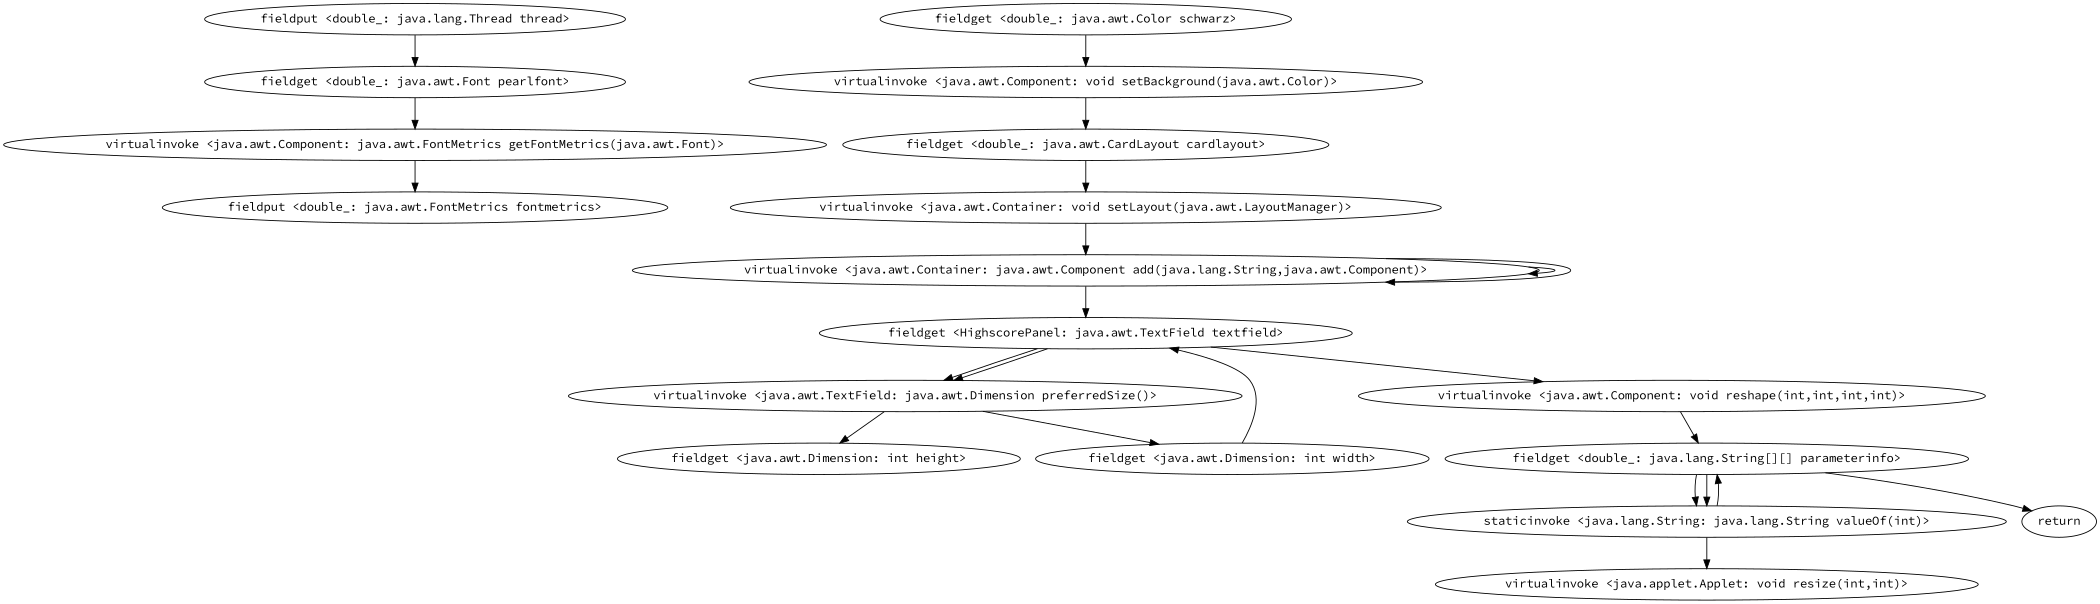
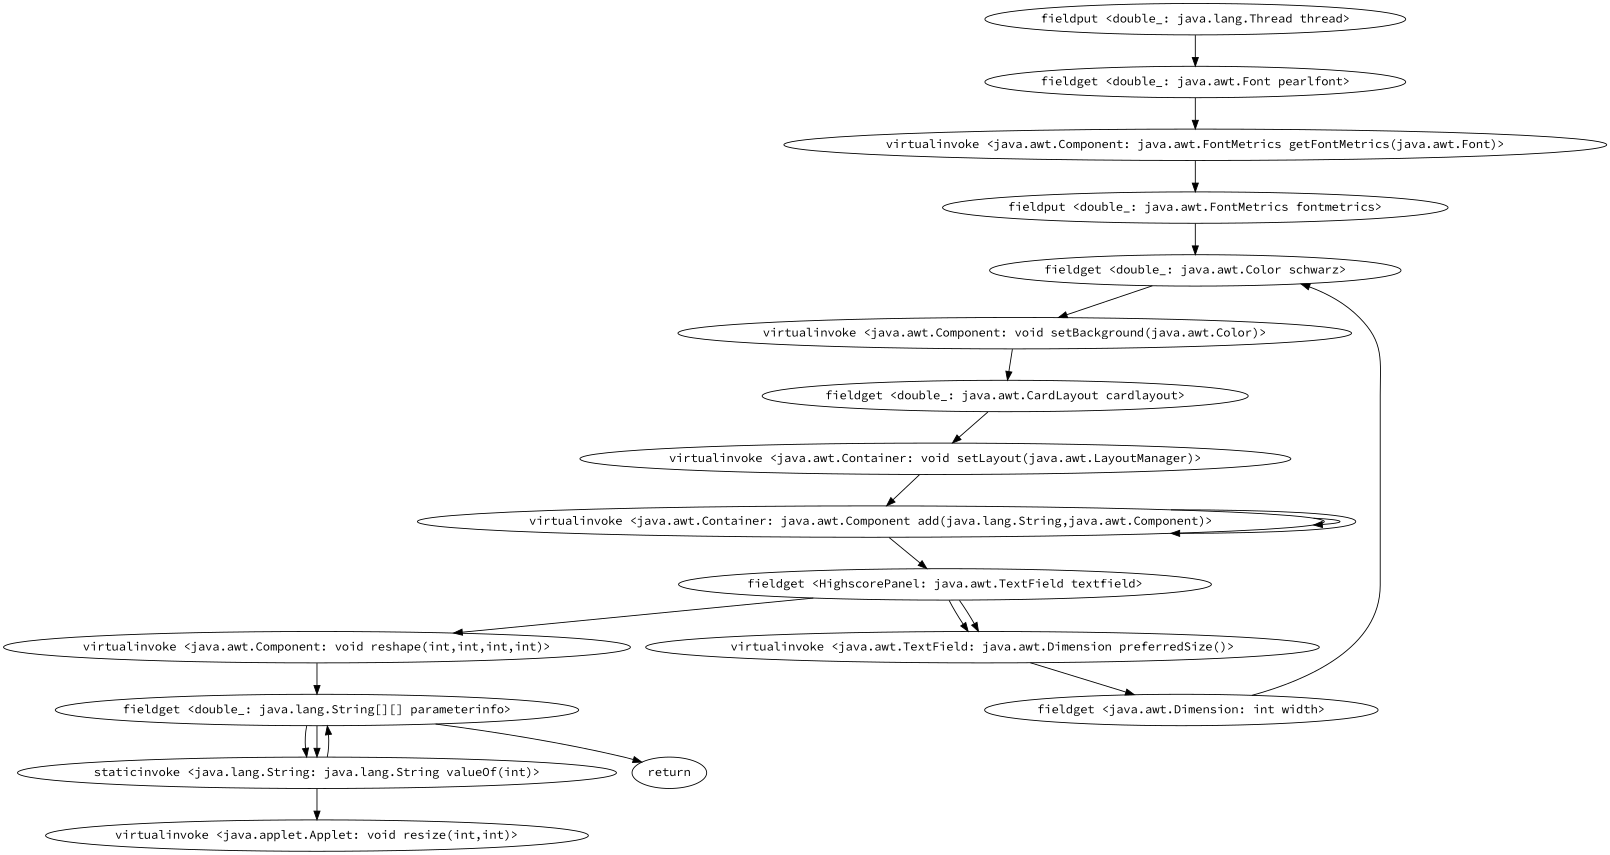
edge "fieldput <double_: java.awt.FontMetrics fontmetrics>" -> "fieldget <double_: java.awt.Color schwarz>": added
edge "fieldget <java.awt.Dimension: int width>" -> "fieldget <HighscorePanel: java.awt.TextField textfield>": now "fieldget <java.awt.Dimension: int width>" -> "fieldget <double_: java.awt.Color schwarz>"
node "fieldget <java.awt.Dimension: int height>": removed
